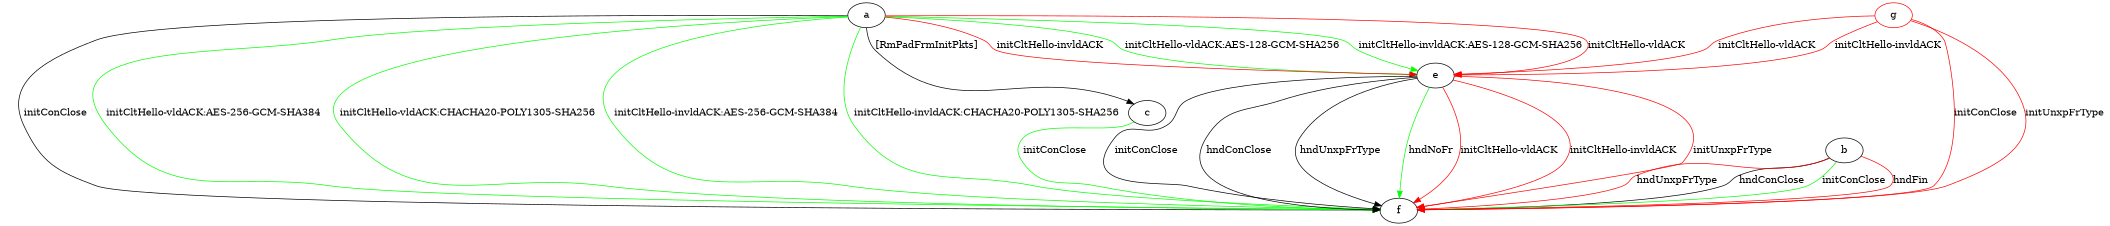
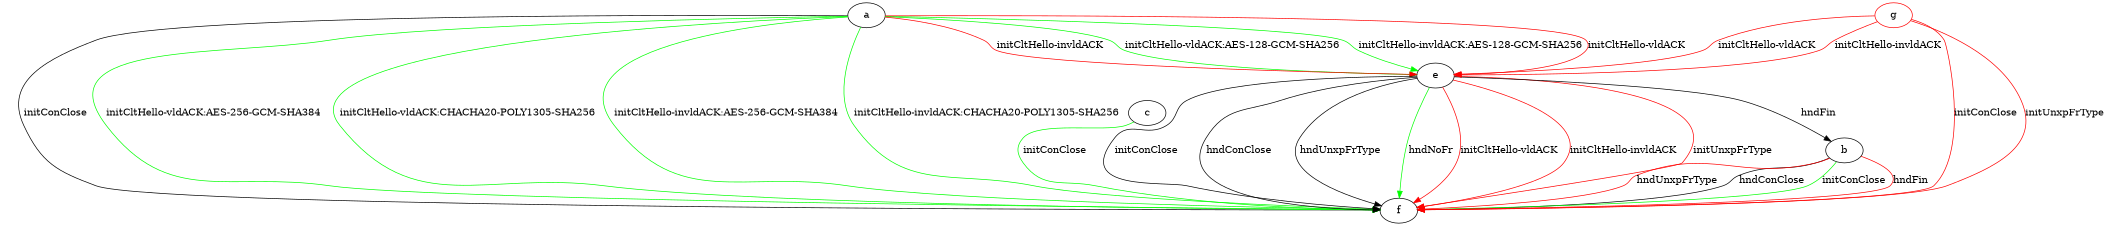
edge "e" -> "b": added, label "hndFin"
edge "a" -> "c": removed, label "[RmPadFrmInitPkts]"
